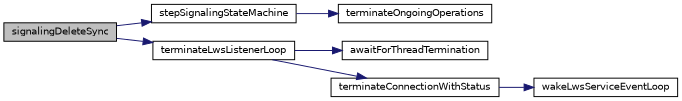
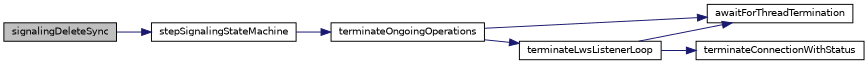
edge "terminateOngoingOperations" -> "awaitForThreadTermination": added
edge "signalingDeleteSync" -> "terminateLwsListenerLoop": now "terminateOngoingOperations" -> "terminateLwsListenerLoop"
node "wakeLwsServiceEventLoop": removed
